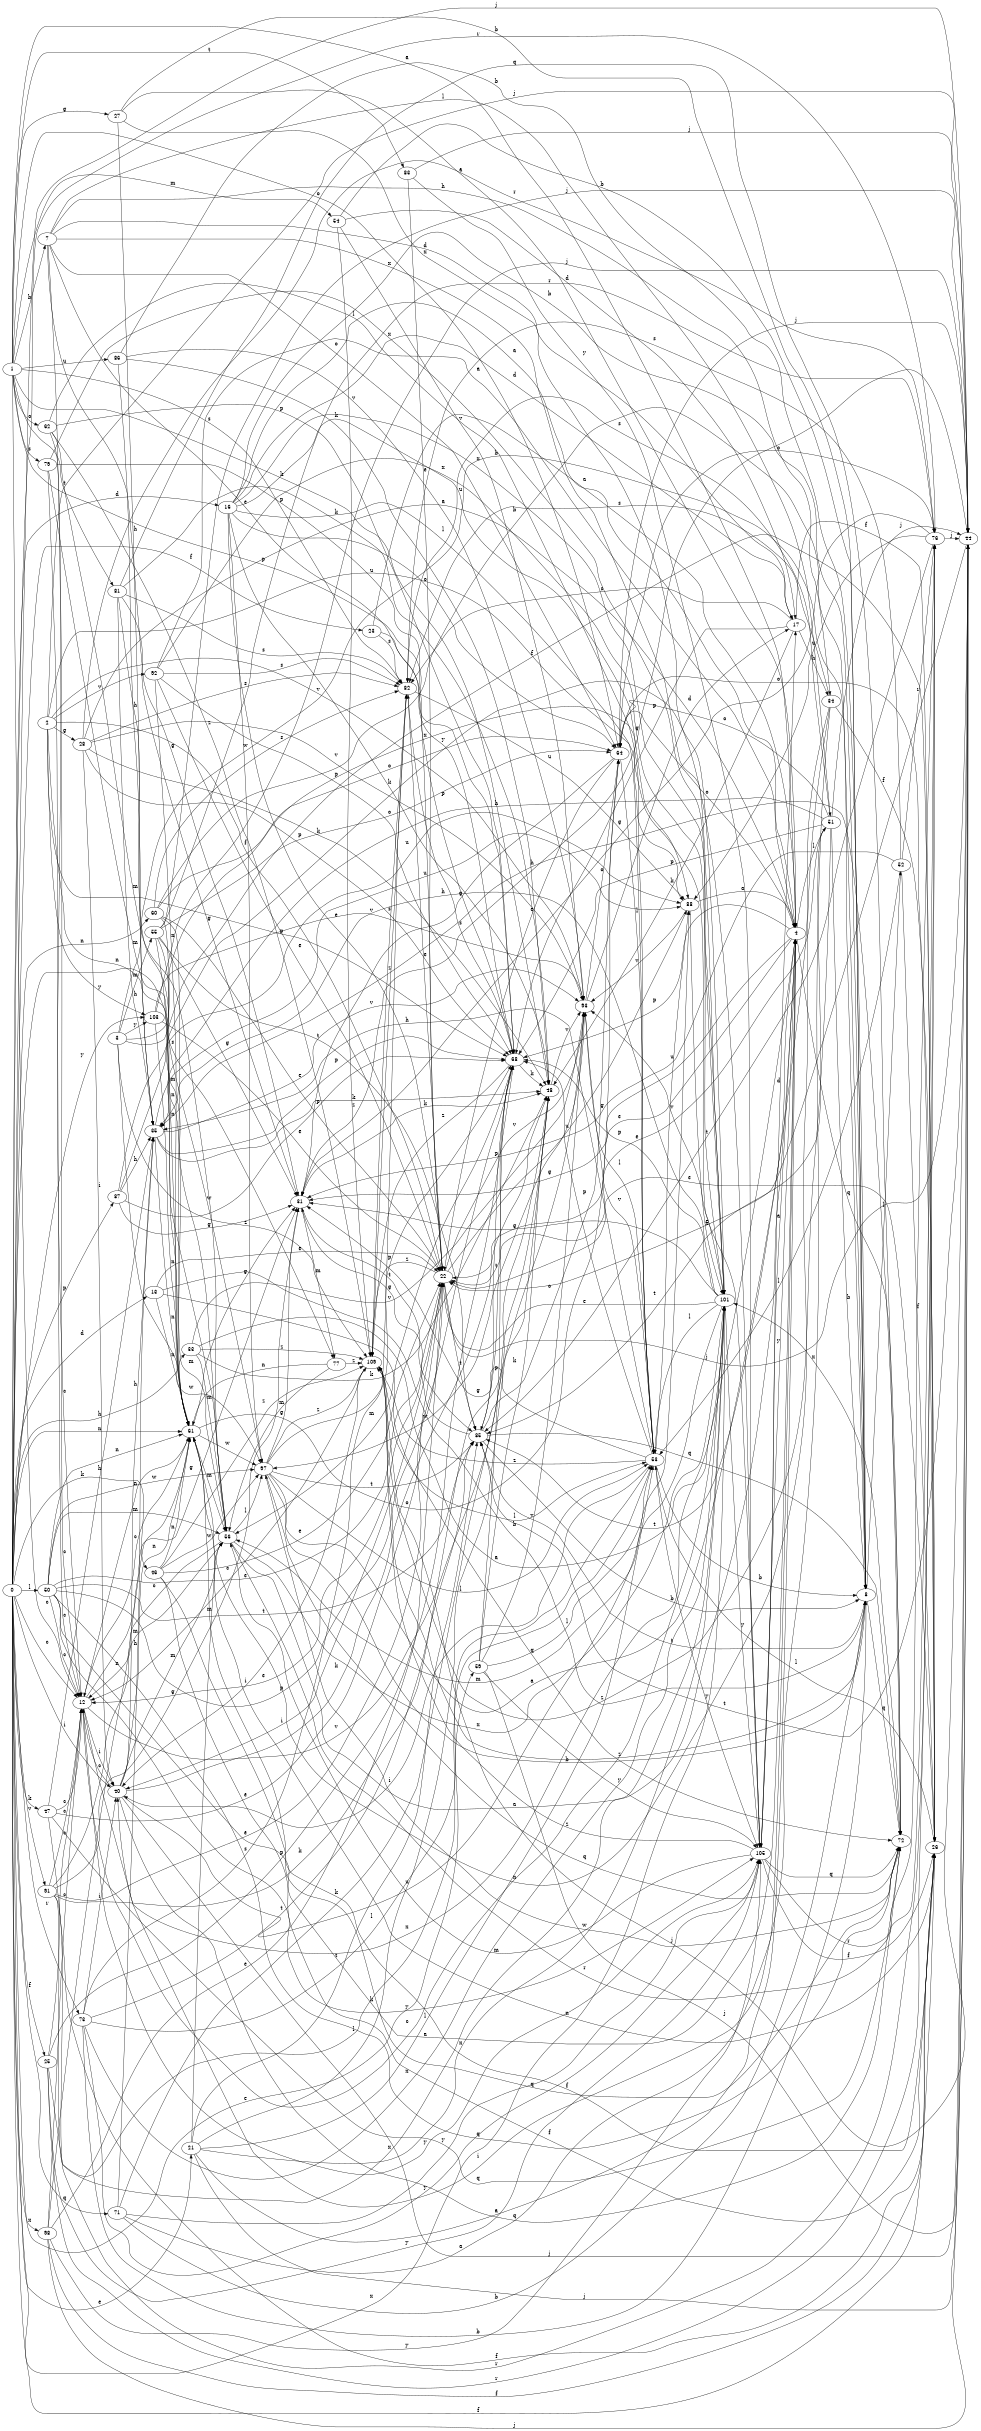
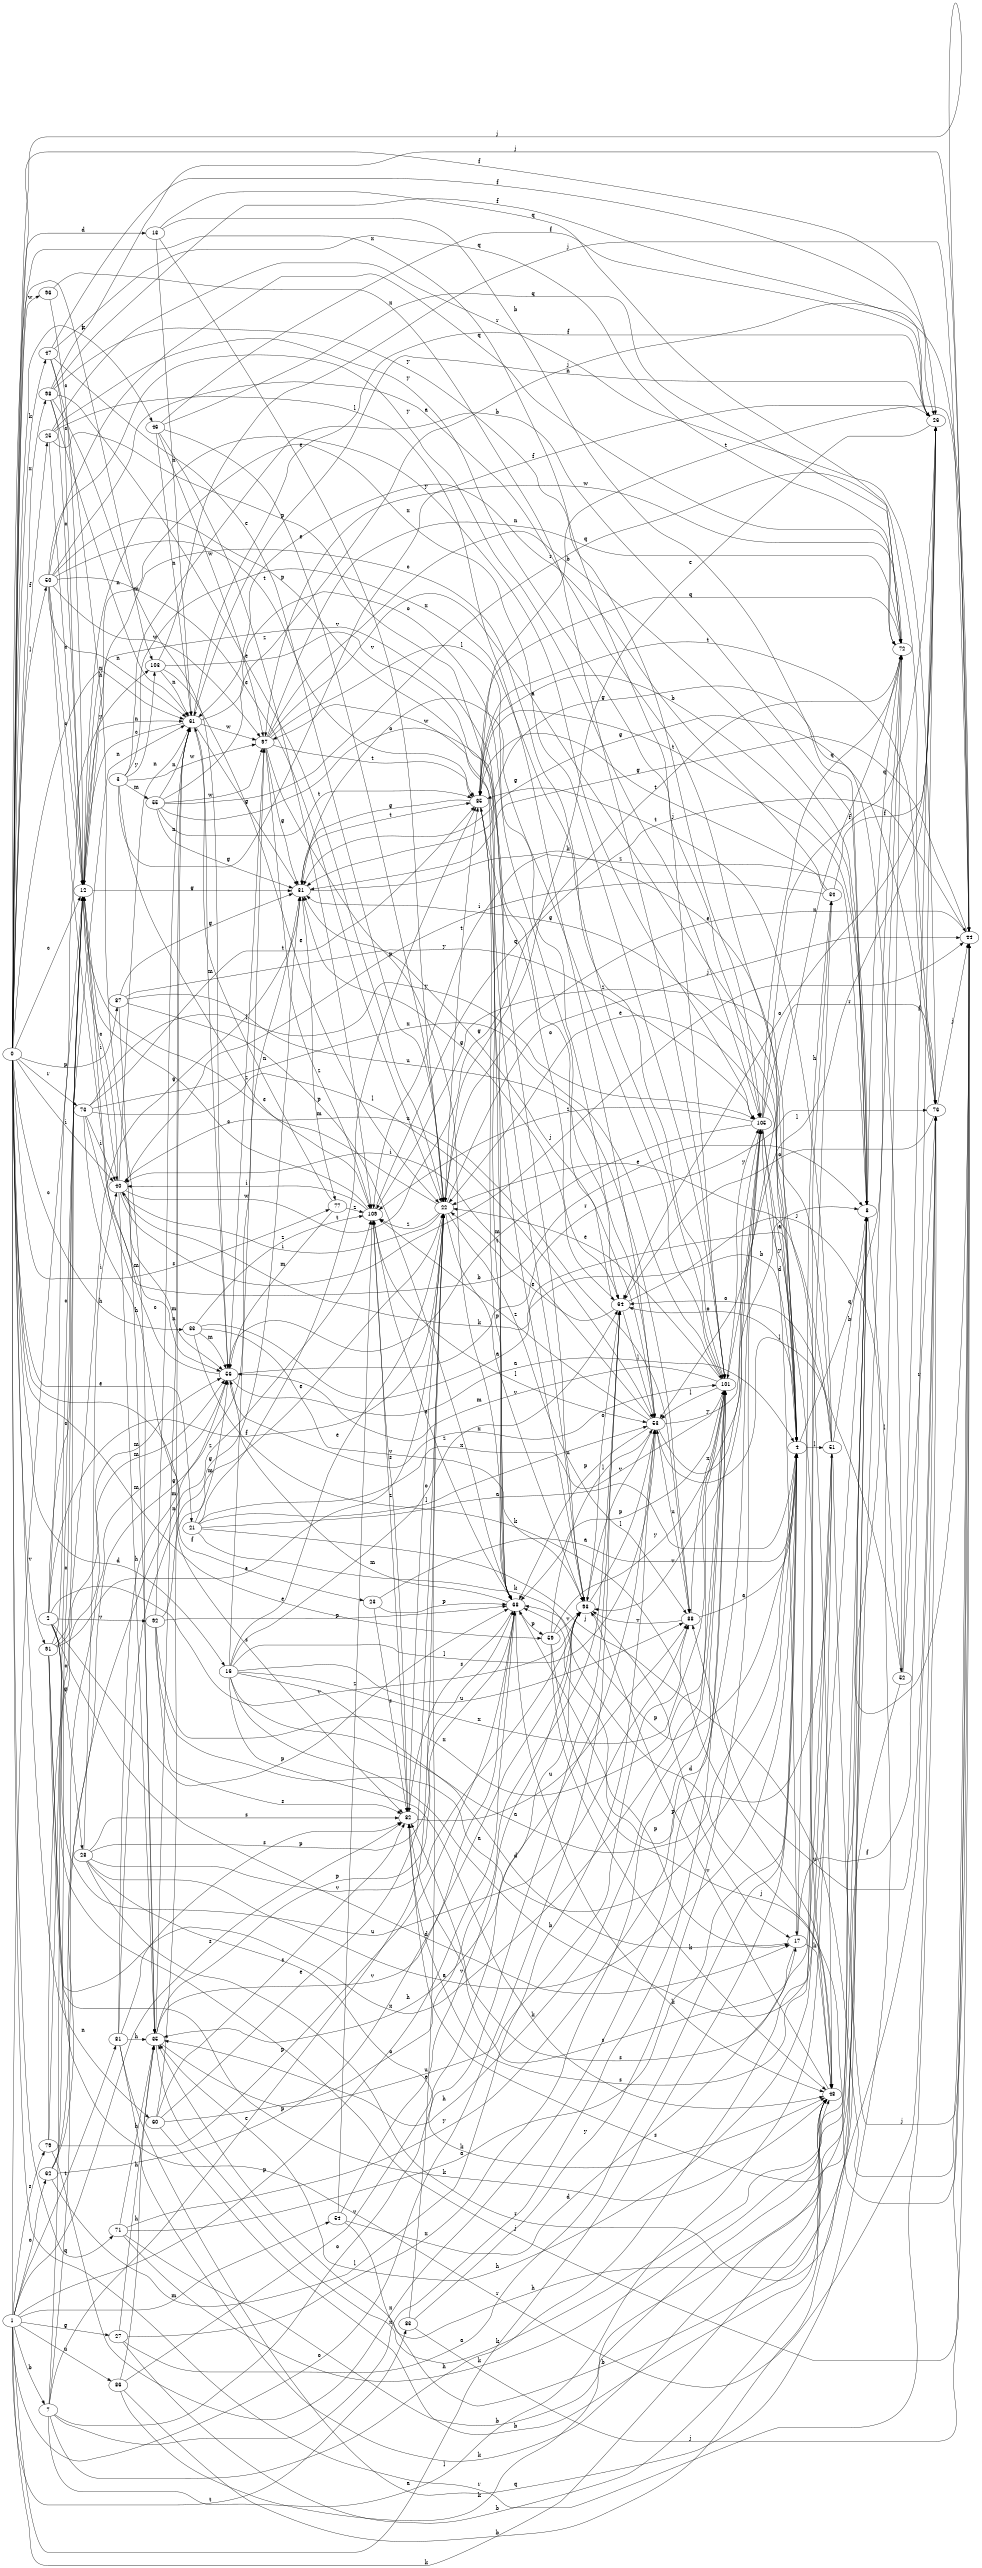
edge "7" -> "17": now "2" -> "17"
node "96": added
edge "59" -> "68": reversed
edge "60" -> "56": now "98" -> "56"
